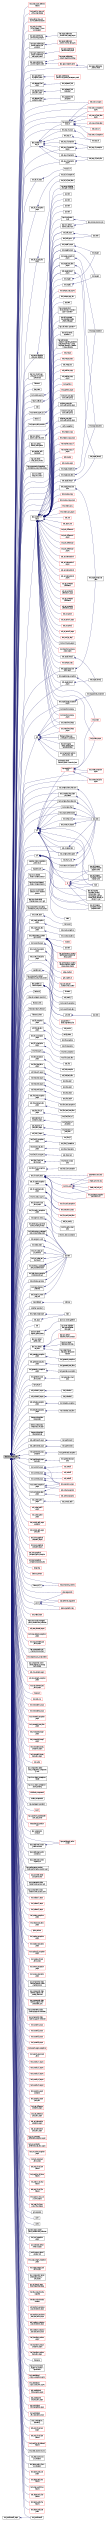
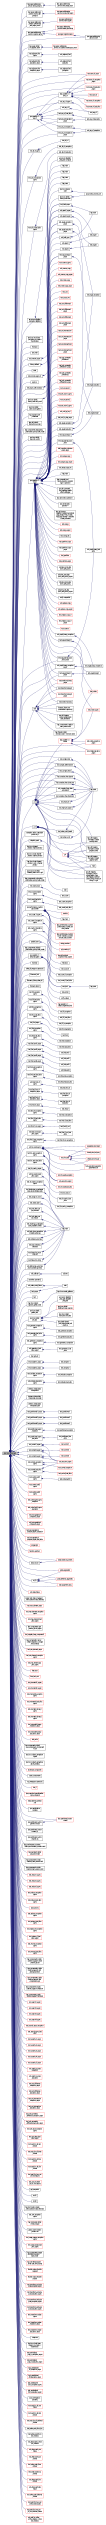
edge "test_partitioned3" -> "hpx::lcos::future::get": now "test_partitioned3_async" -> "hpx::lcos::future::get"
